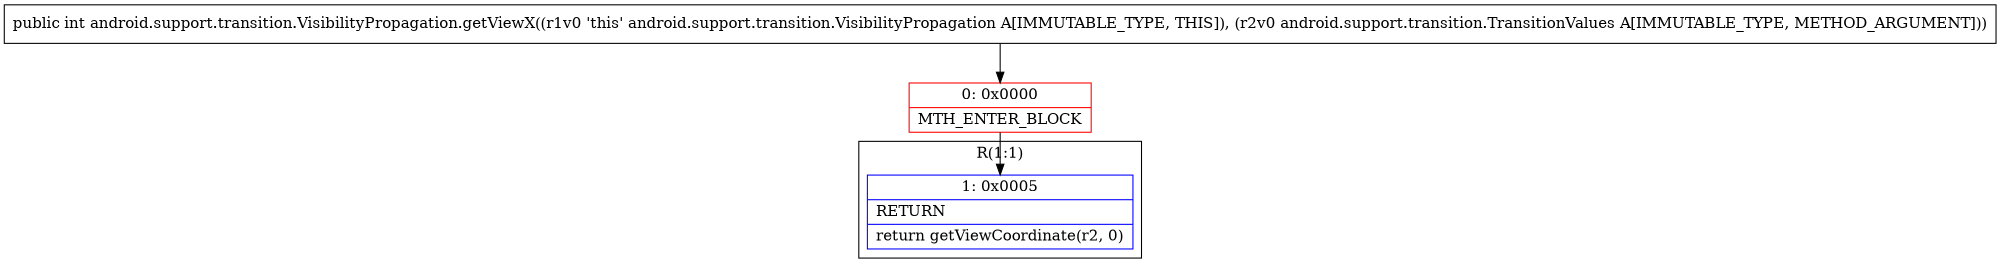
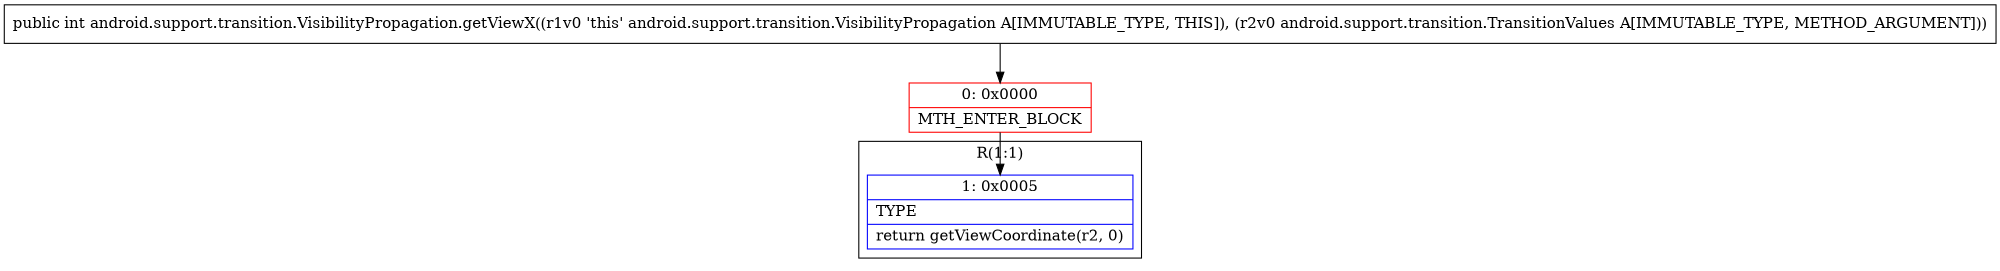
node "1: 0x0005": text "RETURN" -> "TYPE"
